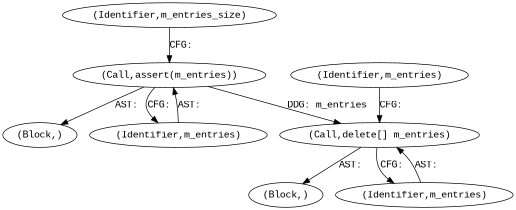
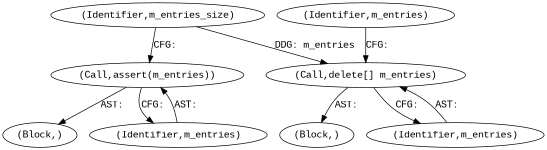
edge "(Call,assert(m_entries))" -> "(Call,delete[] m_entries)": now "(Identifier,m_entries_size)" -> "(Call,delete[] m_entries)"
